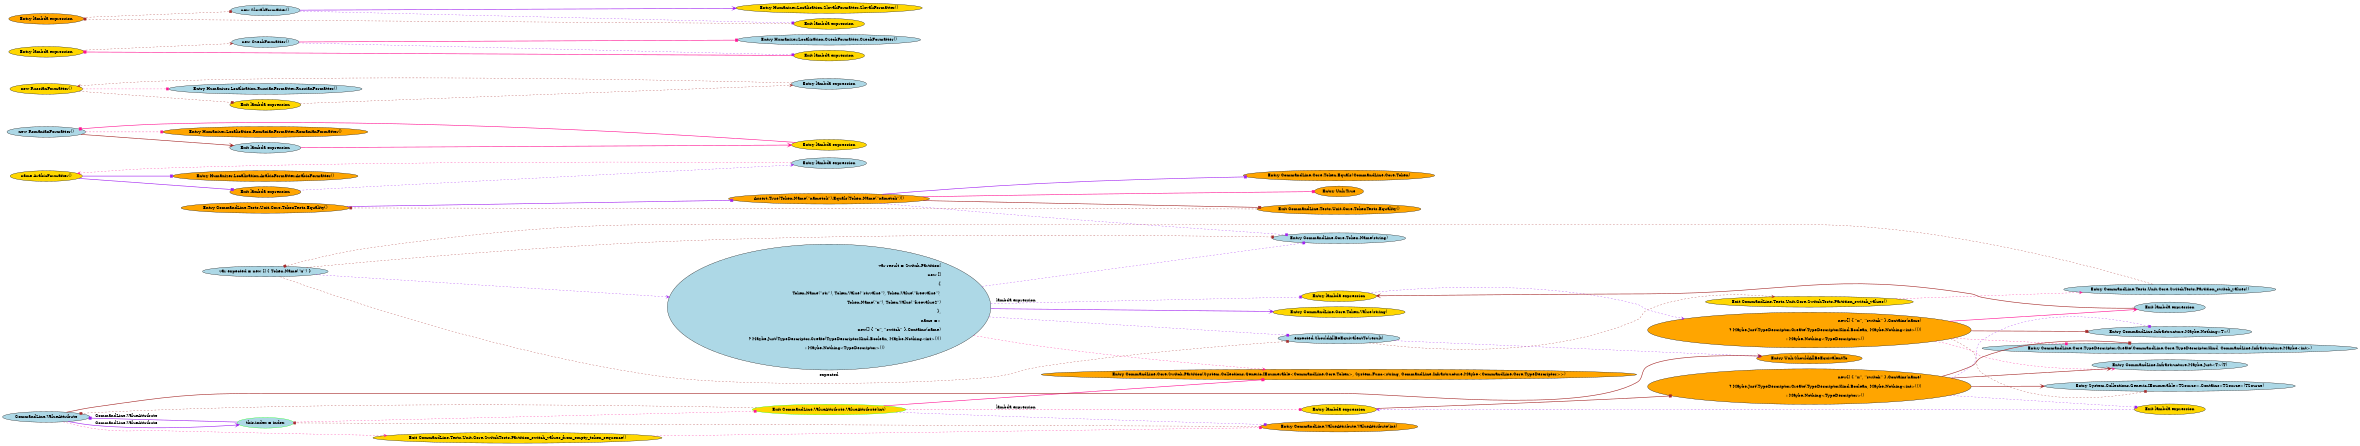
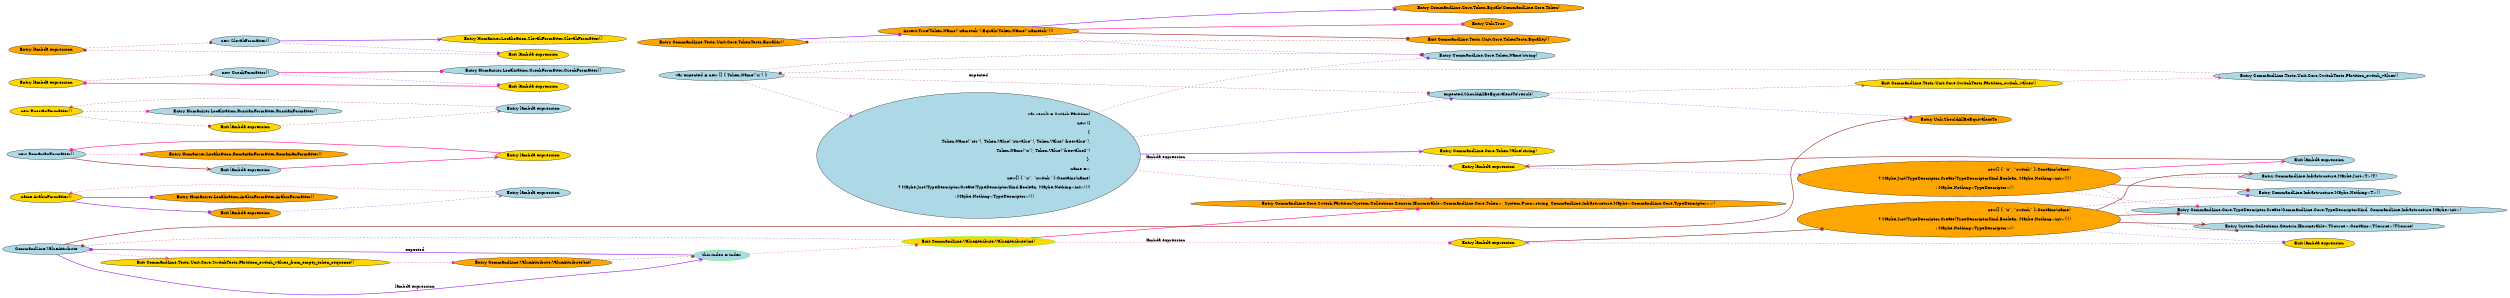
edge "this.index = index" -> "CommandLine.ValueAttribute": label "CommandLine.ValueAttribute" -> "expected"
edge "Exit CommandLine.ValueAttribute.ValueAttribute(int)" -> "Entry CommandLine.ValueAttribute.ValueAttribute(int)": removed
edge "CommandLine.ValueAttribute" -> "this.index = index": label "CommandLine.ValueAttribute" -> "lambda expression"
